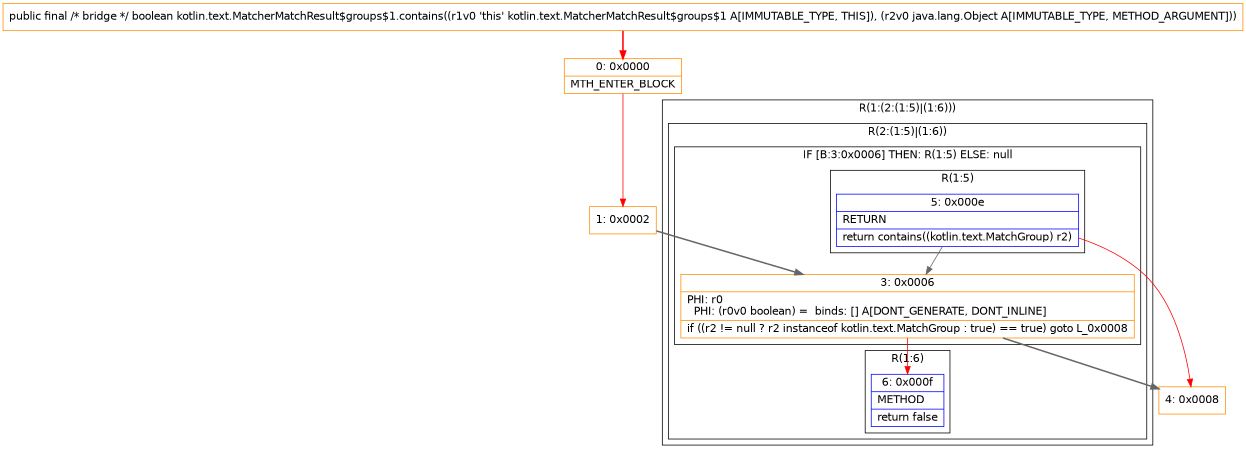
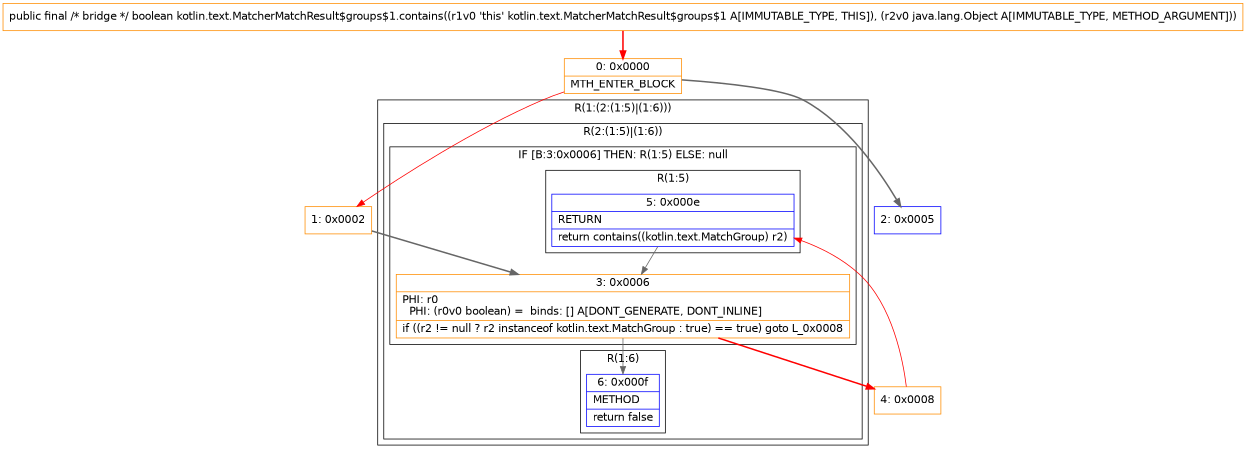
node "2: 0x0005": added
edge "5: 0x000e" -> "4: 0x0008": reversed
edge "3: 0x0006" -> "6: 0x000f": color red -> gray40
edge "3: 0x0006" -> "4: 0x0008": color gray40 -> red
